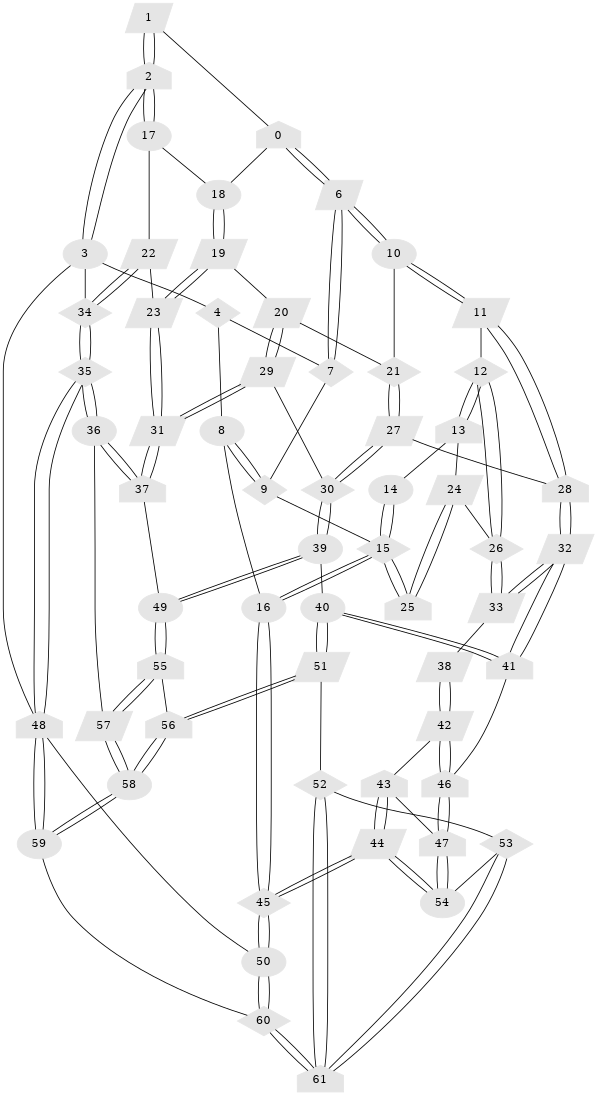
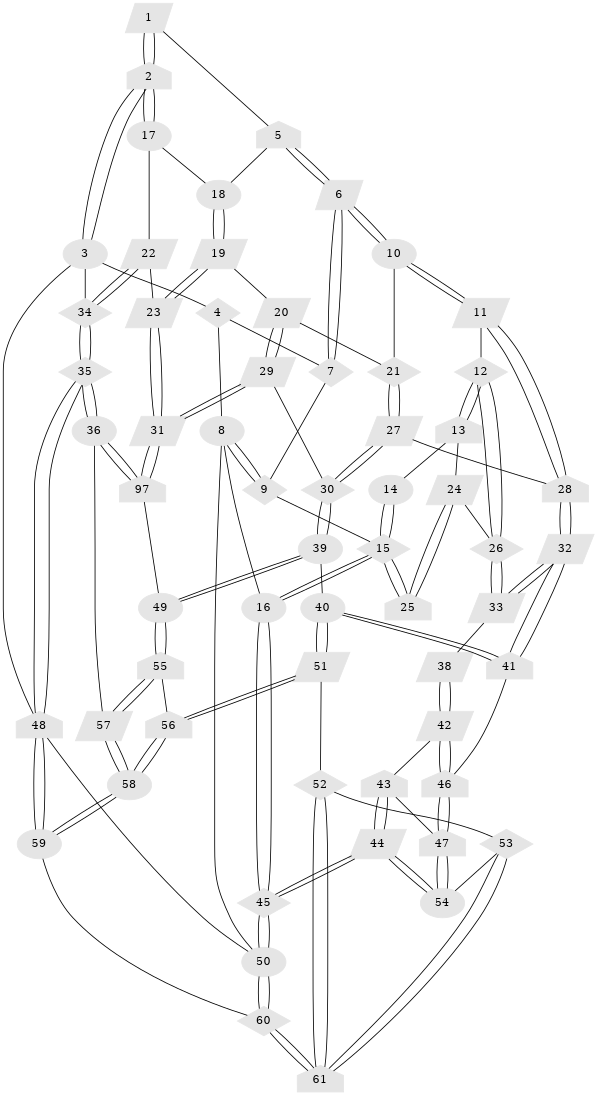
node "0": label "0" -> "5"
node "37": label "37" -> "97"
edge "8" -- "50": added
